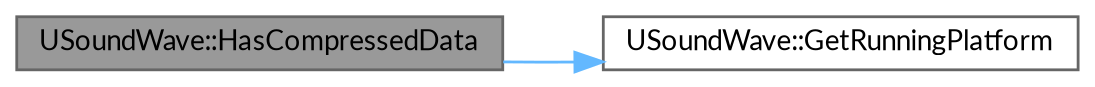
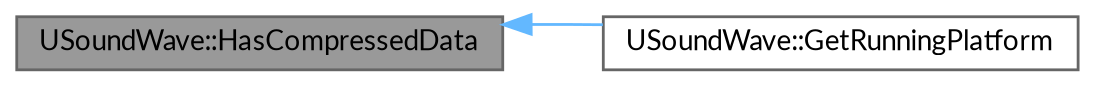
edge "USoundWave::HasCompressedData" -> "USoundWave::GetRunningPlatform": reversed
